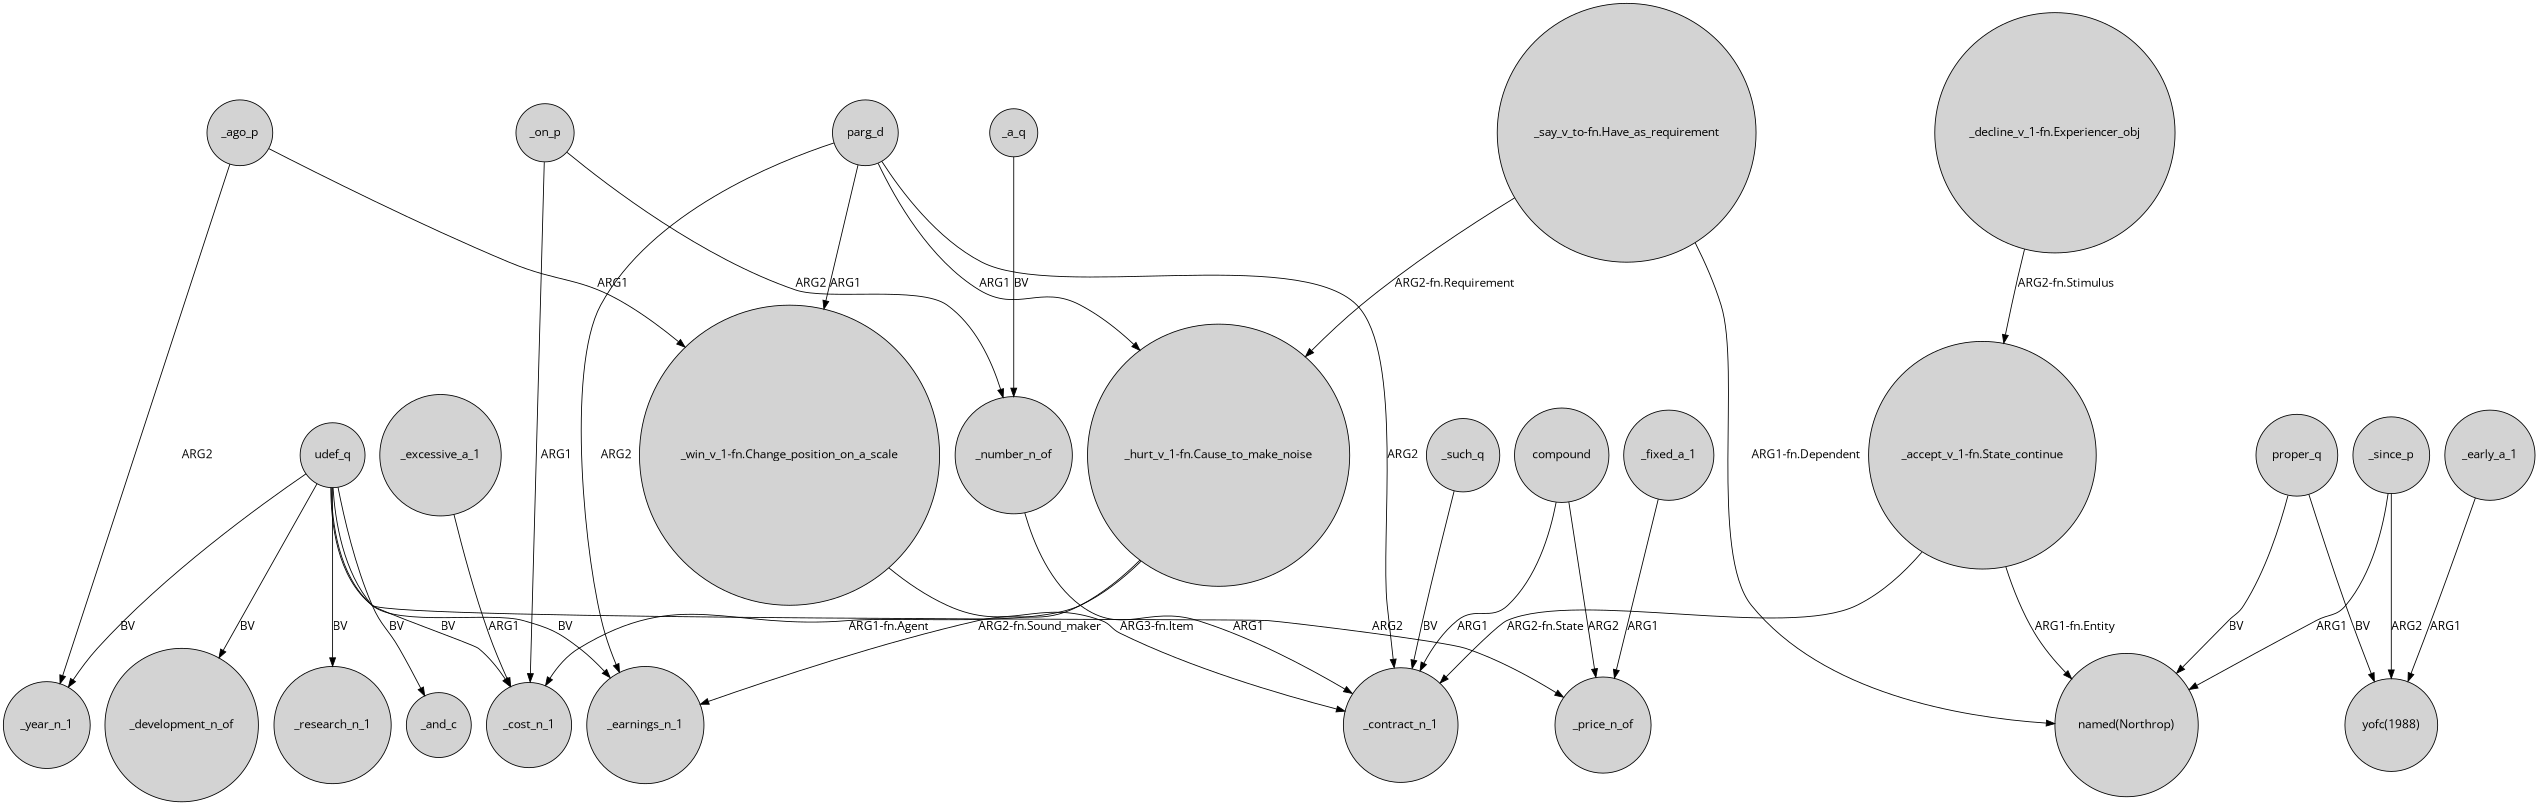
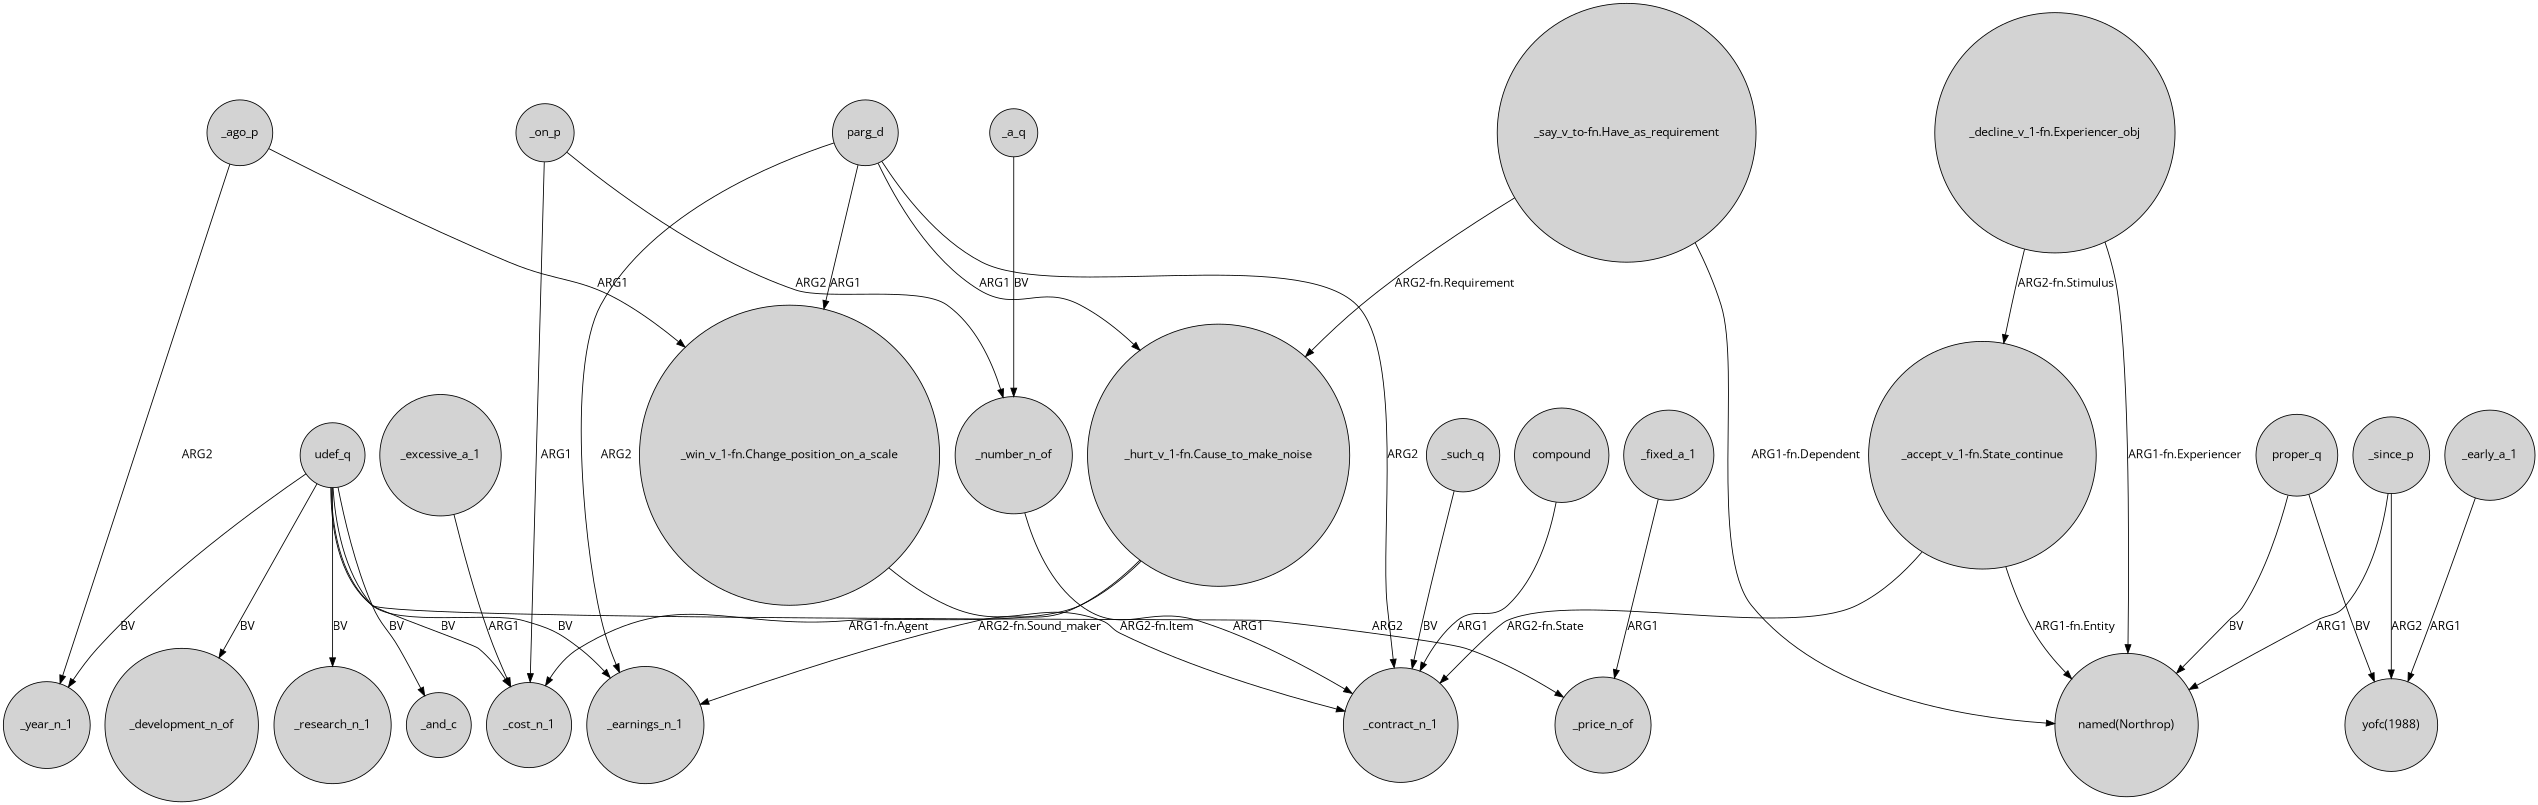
edge "_decline_v_1-fn.Experiencer_obj" -> "named(Northrop)": added, label "ARG1-fn.Experiencer"
edge "compound" -> "_price_n_of": removed, label "ARG2"
edge "_win_v_1-fn.Change_position_on_a_scale" -> "_contract_n_1": label "ARG3-fn.Item" -> "ARG2-fn.Item"
